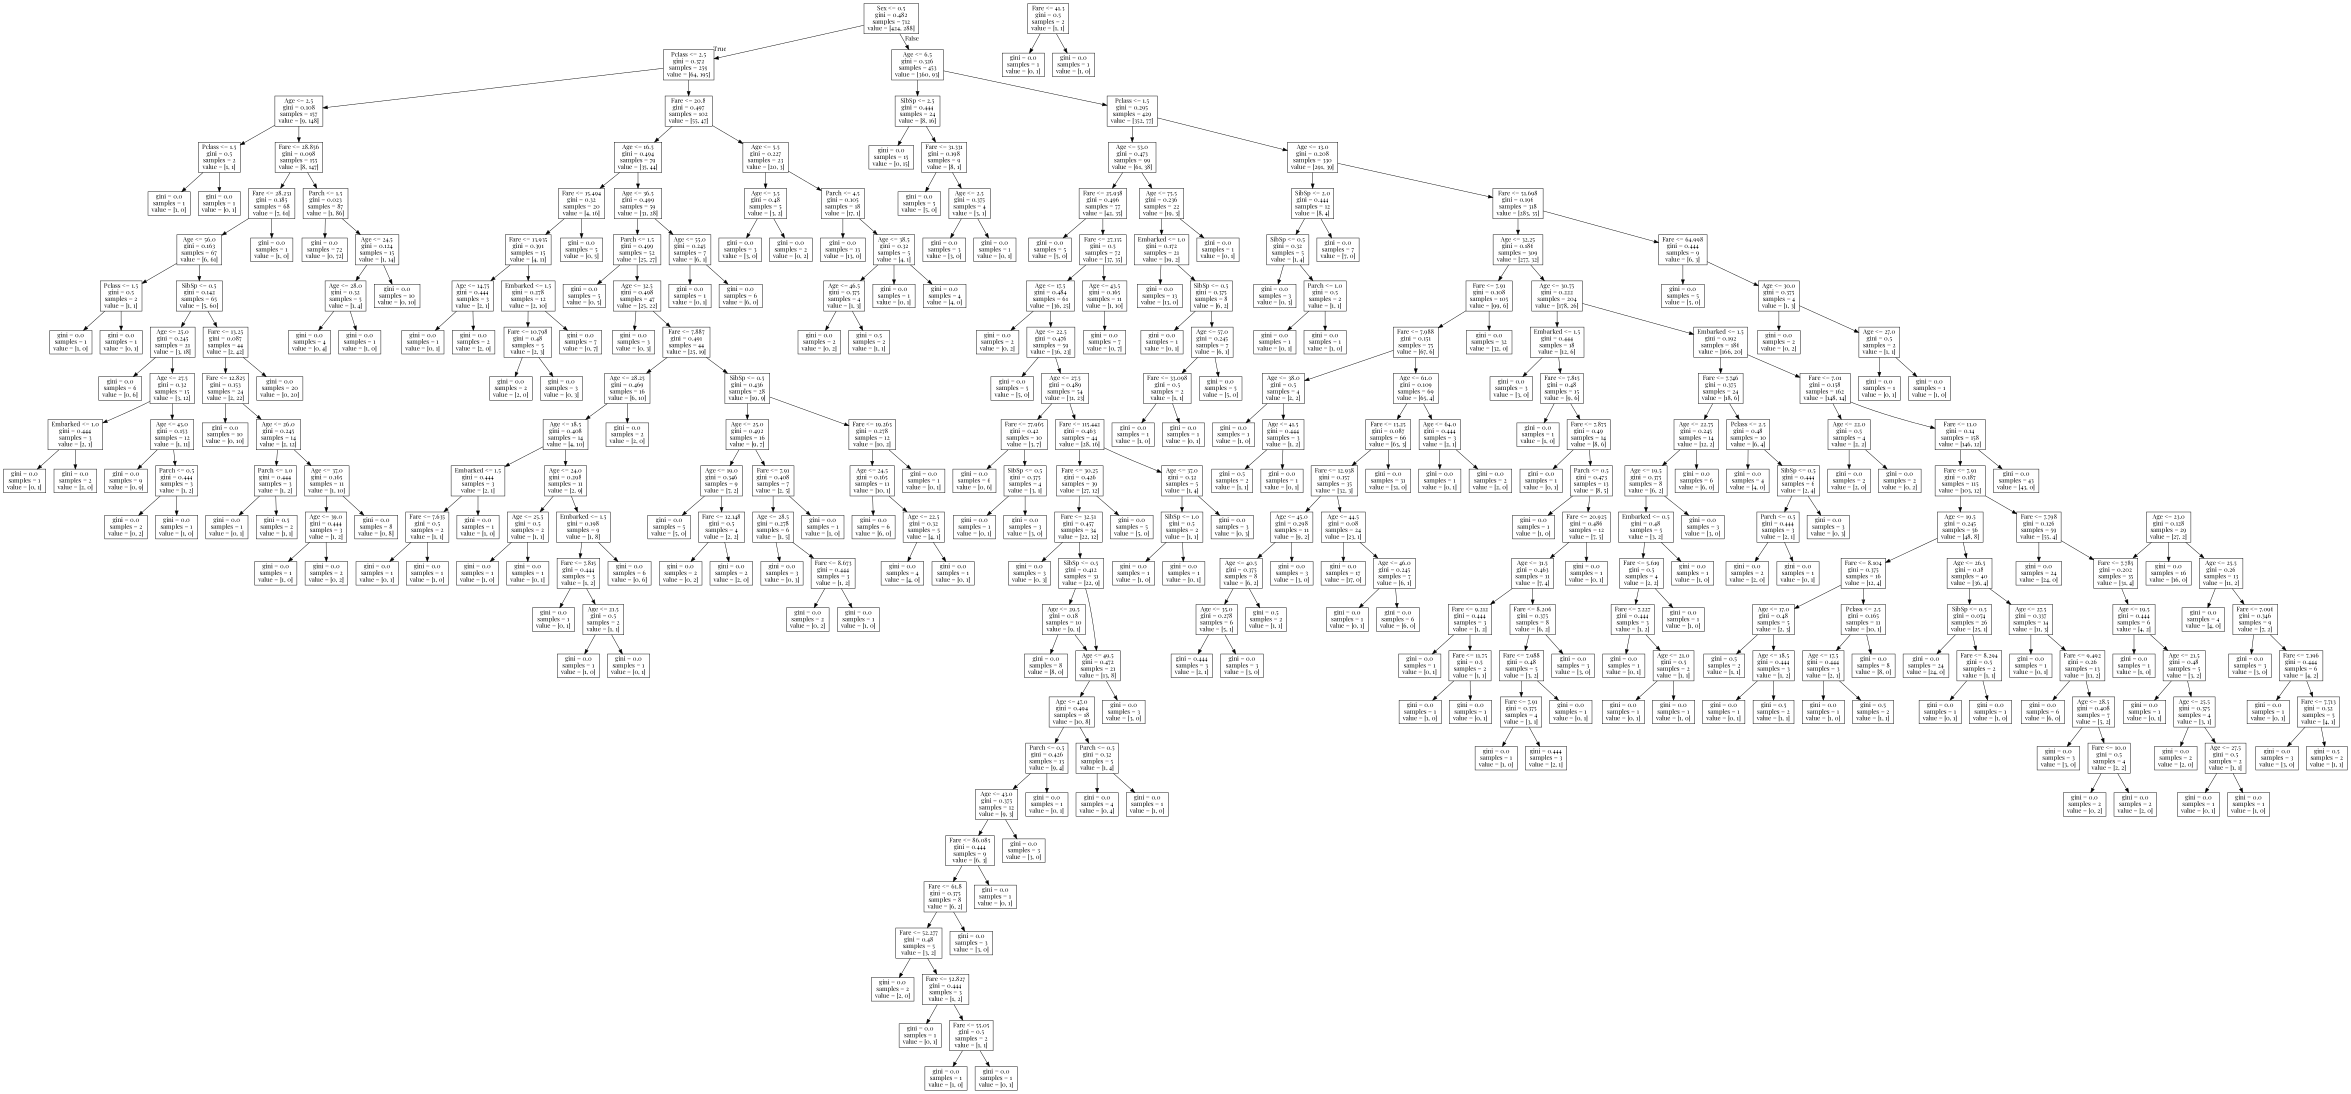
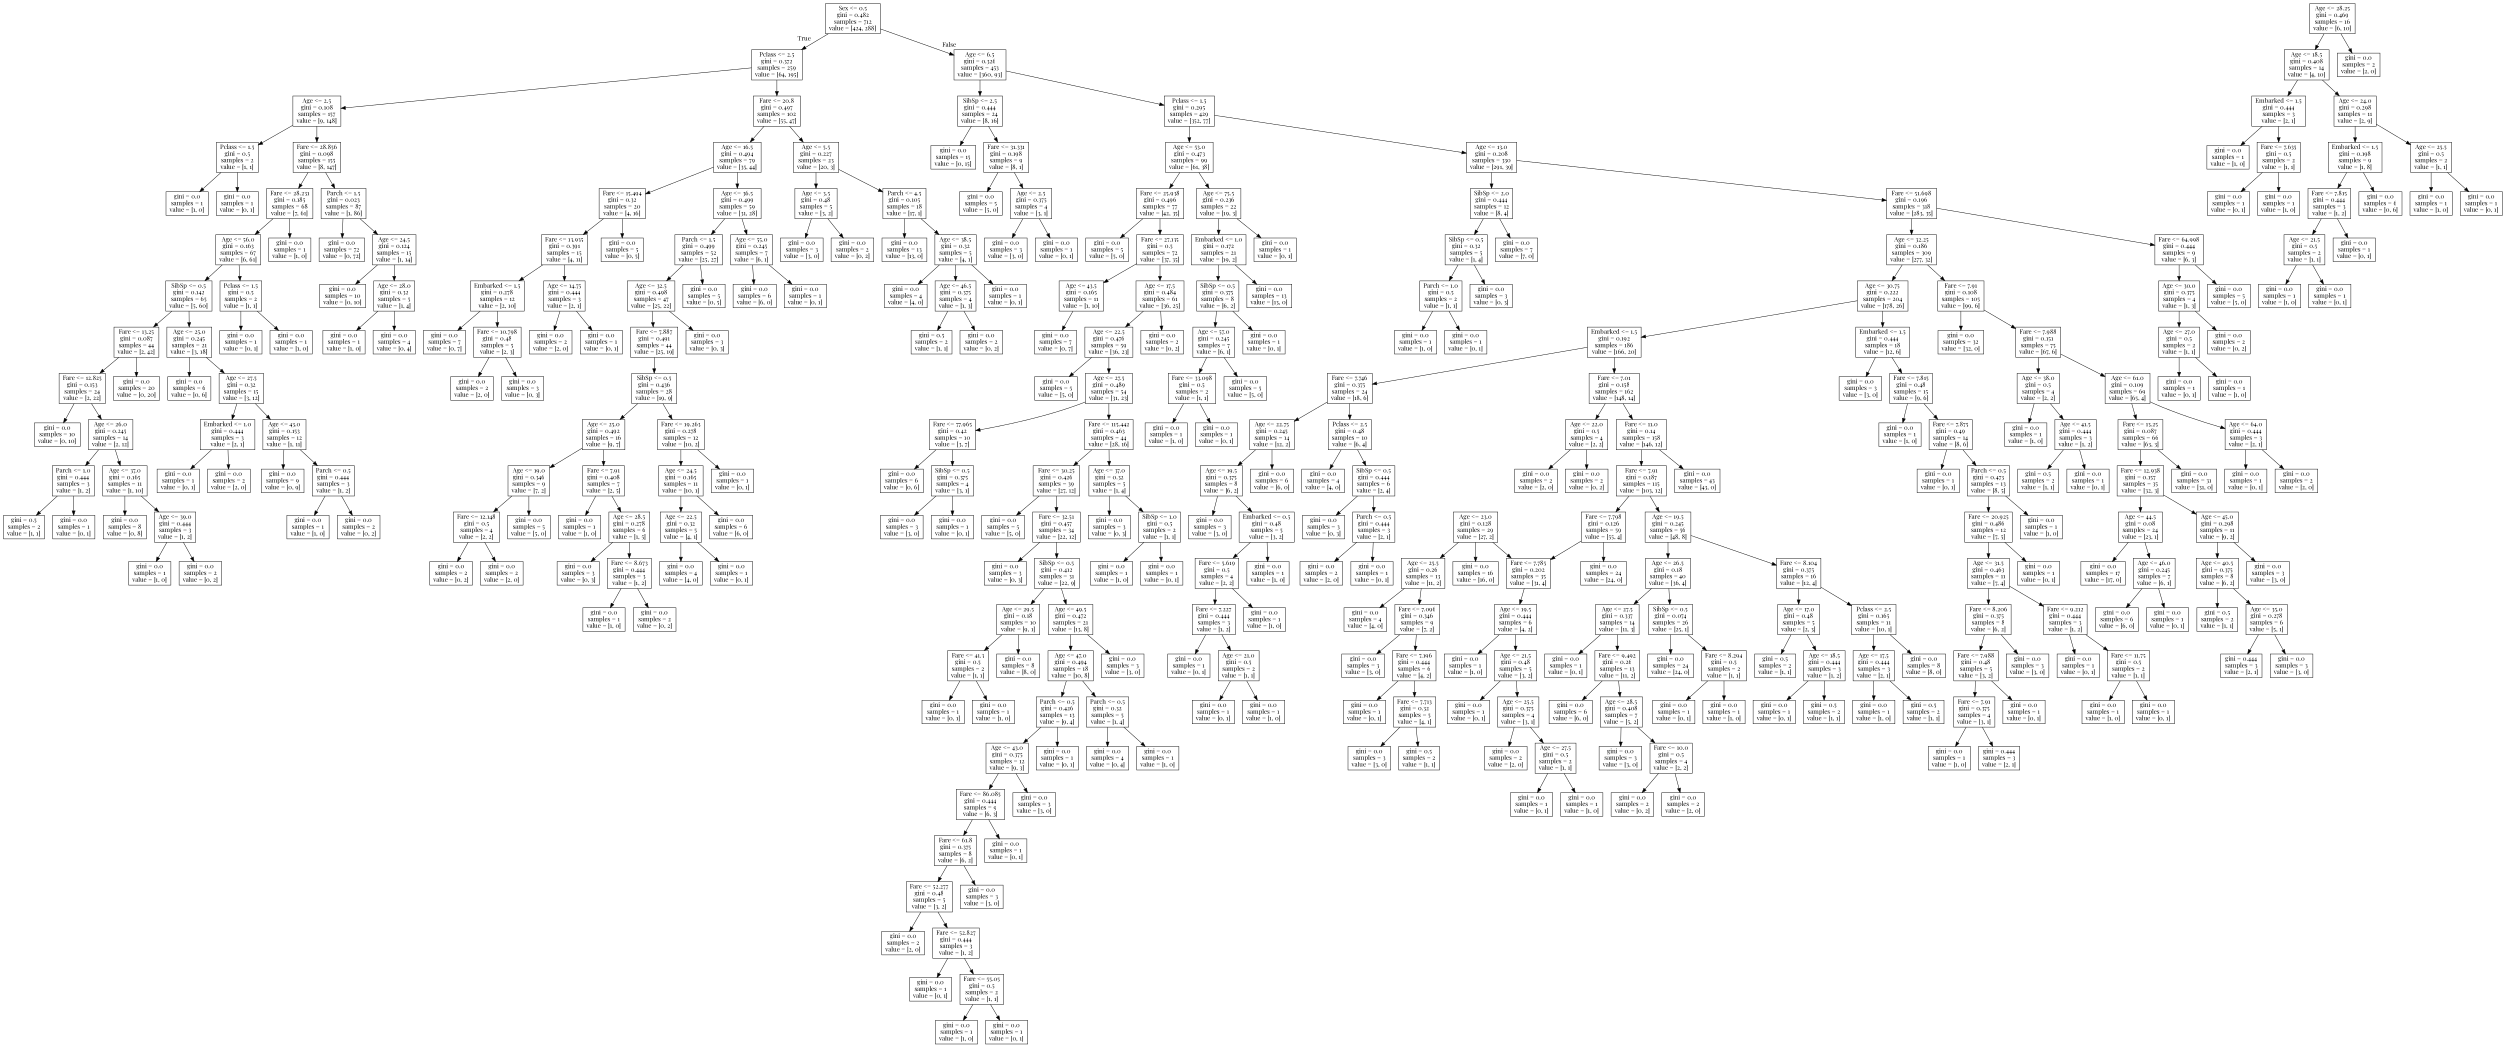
edge "Fare <= 7.887 gini = 0.491 samples = 44 value = [25, 19]" -> "Age <= 28.25 gini = 0.469 samples = 16 value = [6, 10]": removed
edge "Age <= 29.5 gini = 0.18 samples = 10 value = [9, 1]" -> "Age <= 49.5 gini = 0.472 samples = 21 value = [13, 8]": now "Age <= 29.5 gini = 0.18 samples = 10 value = [9, 1]" -> "Fare <= 41.3 gini = 0.5 samples = 2 value = [1, 1]"
